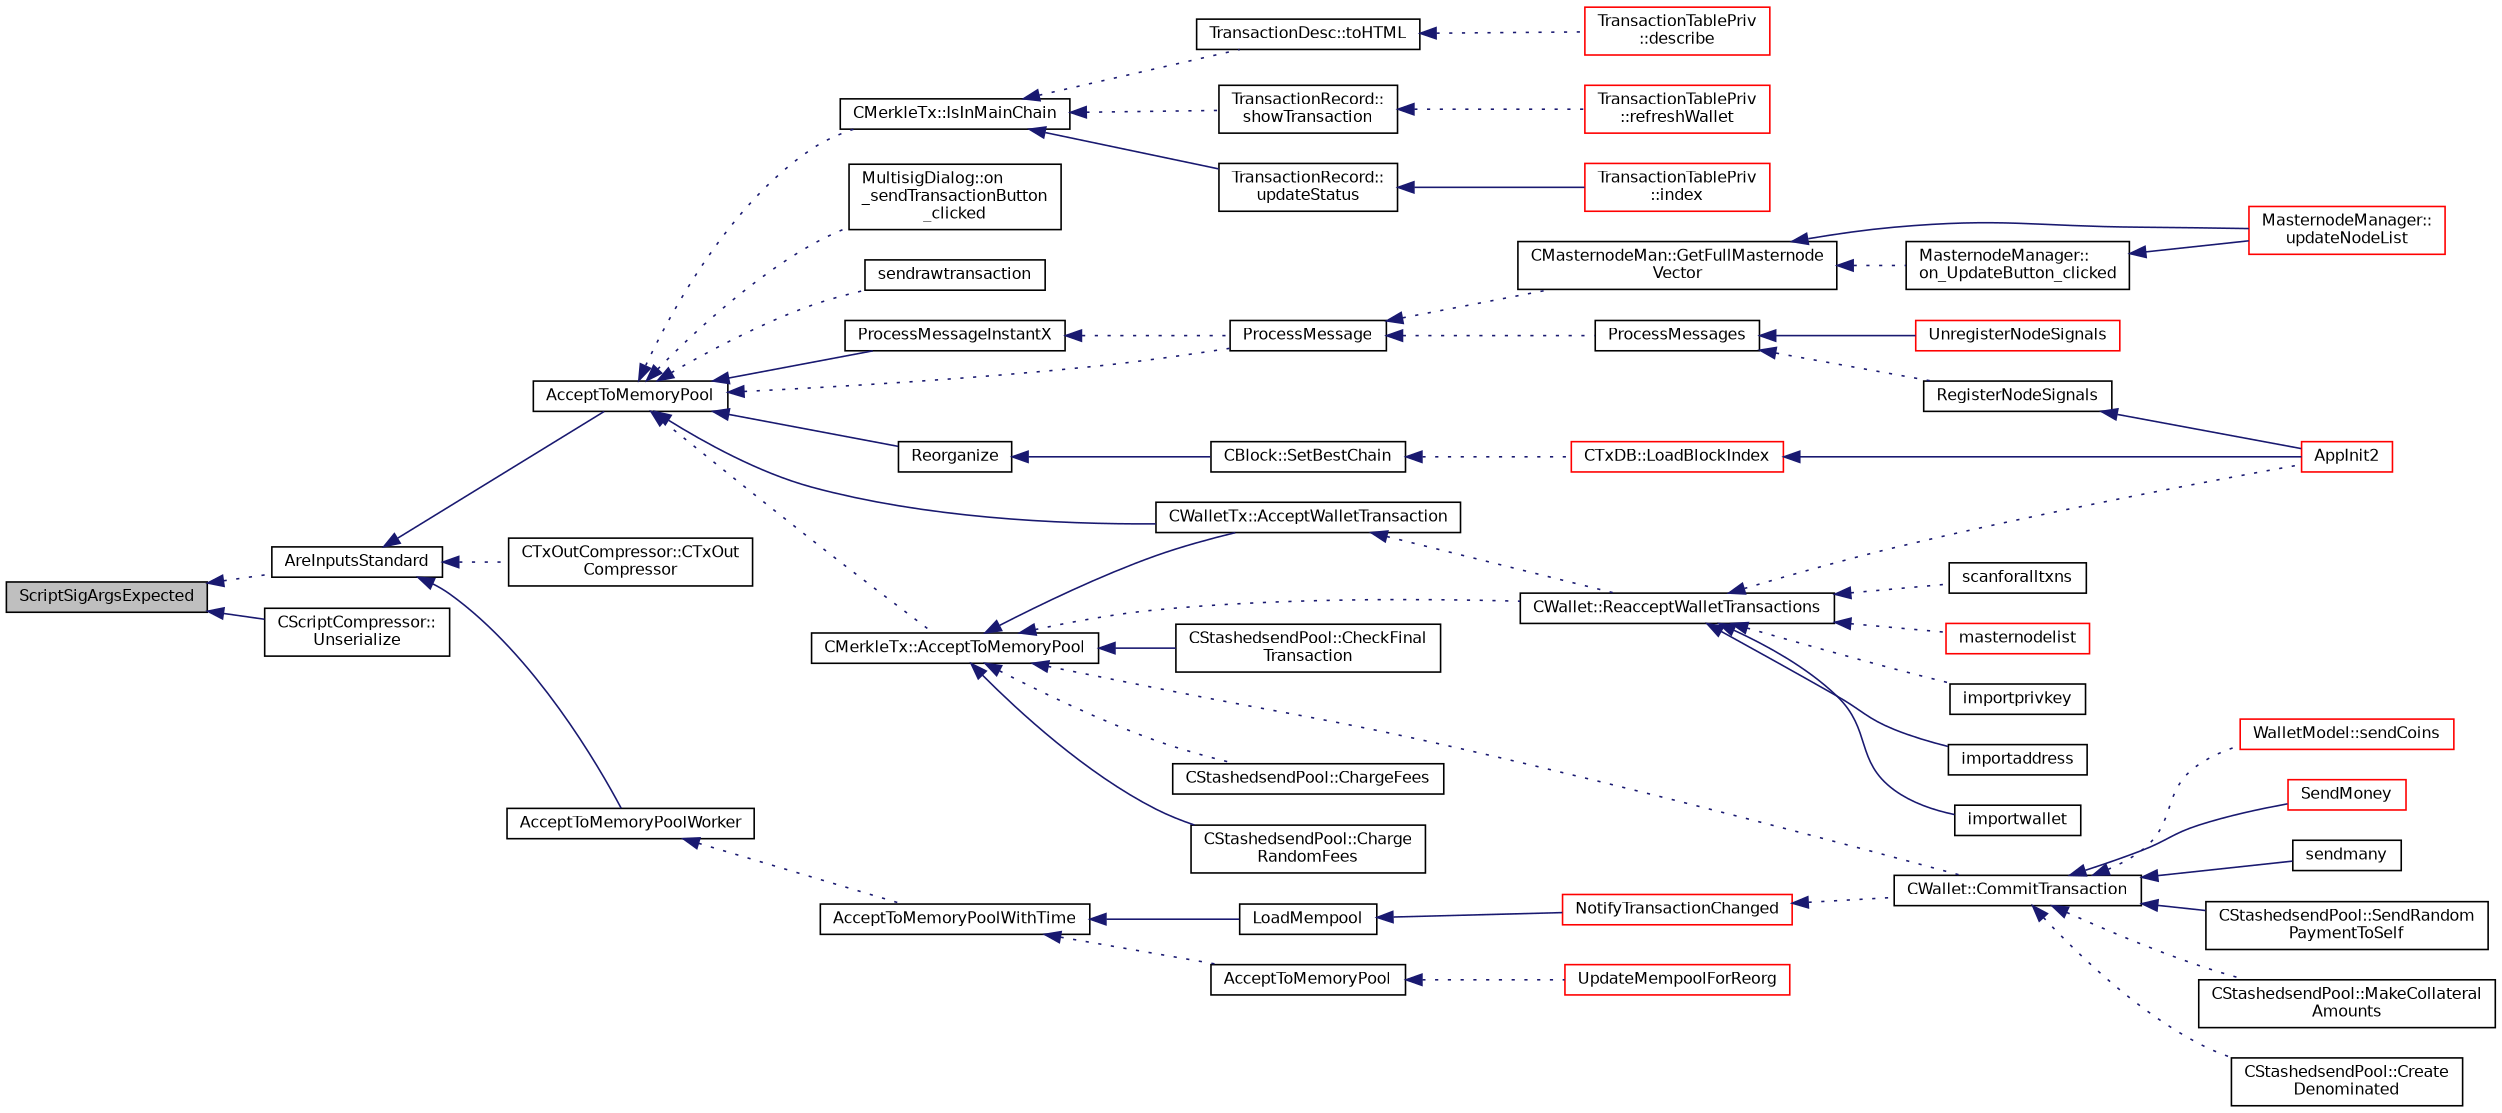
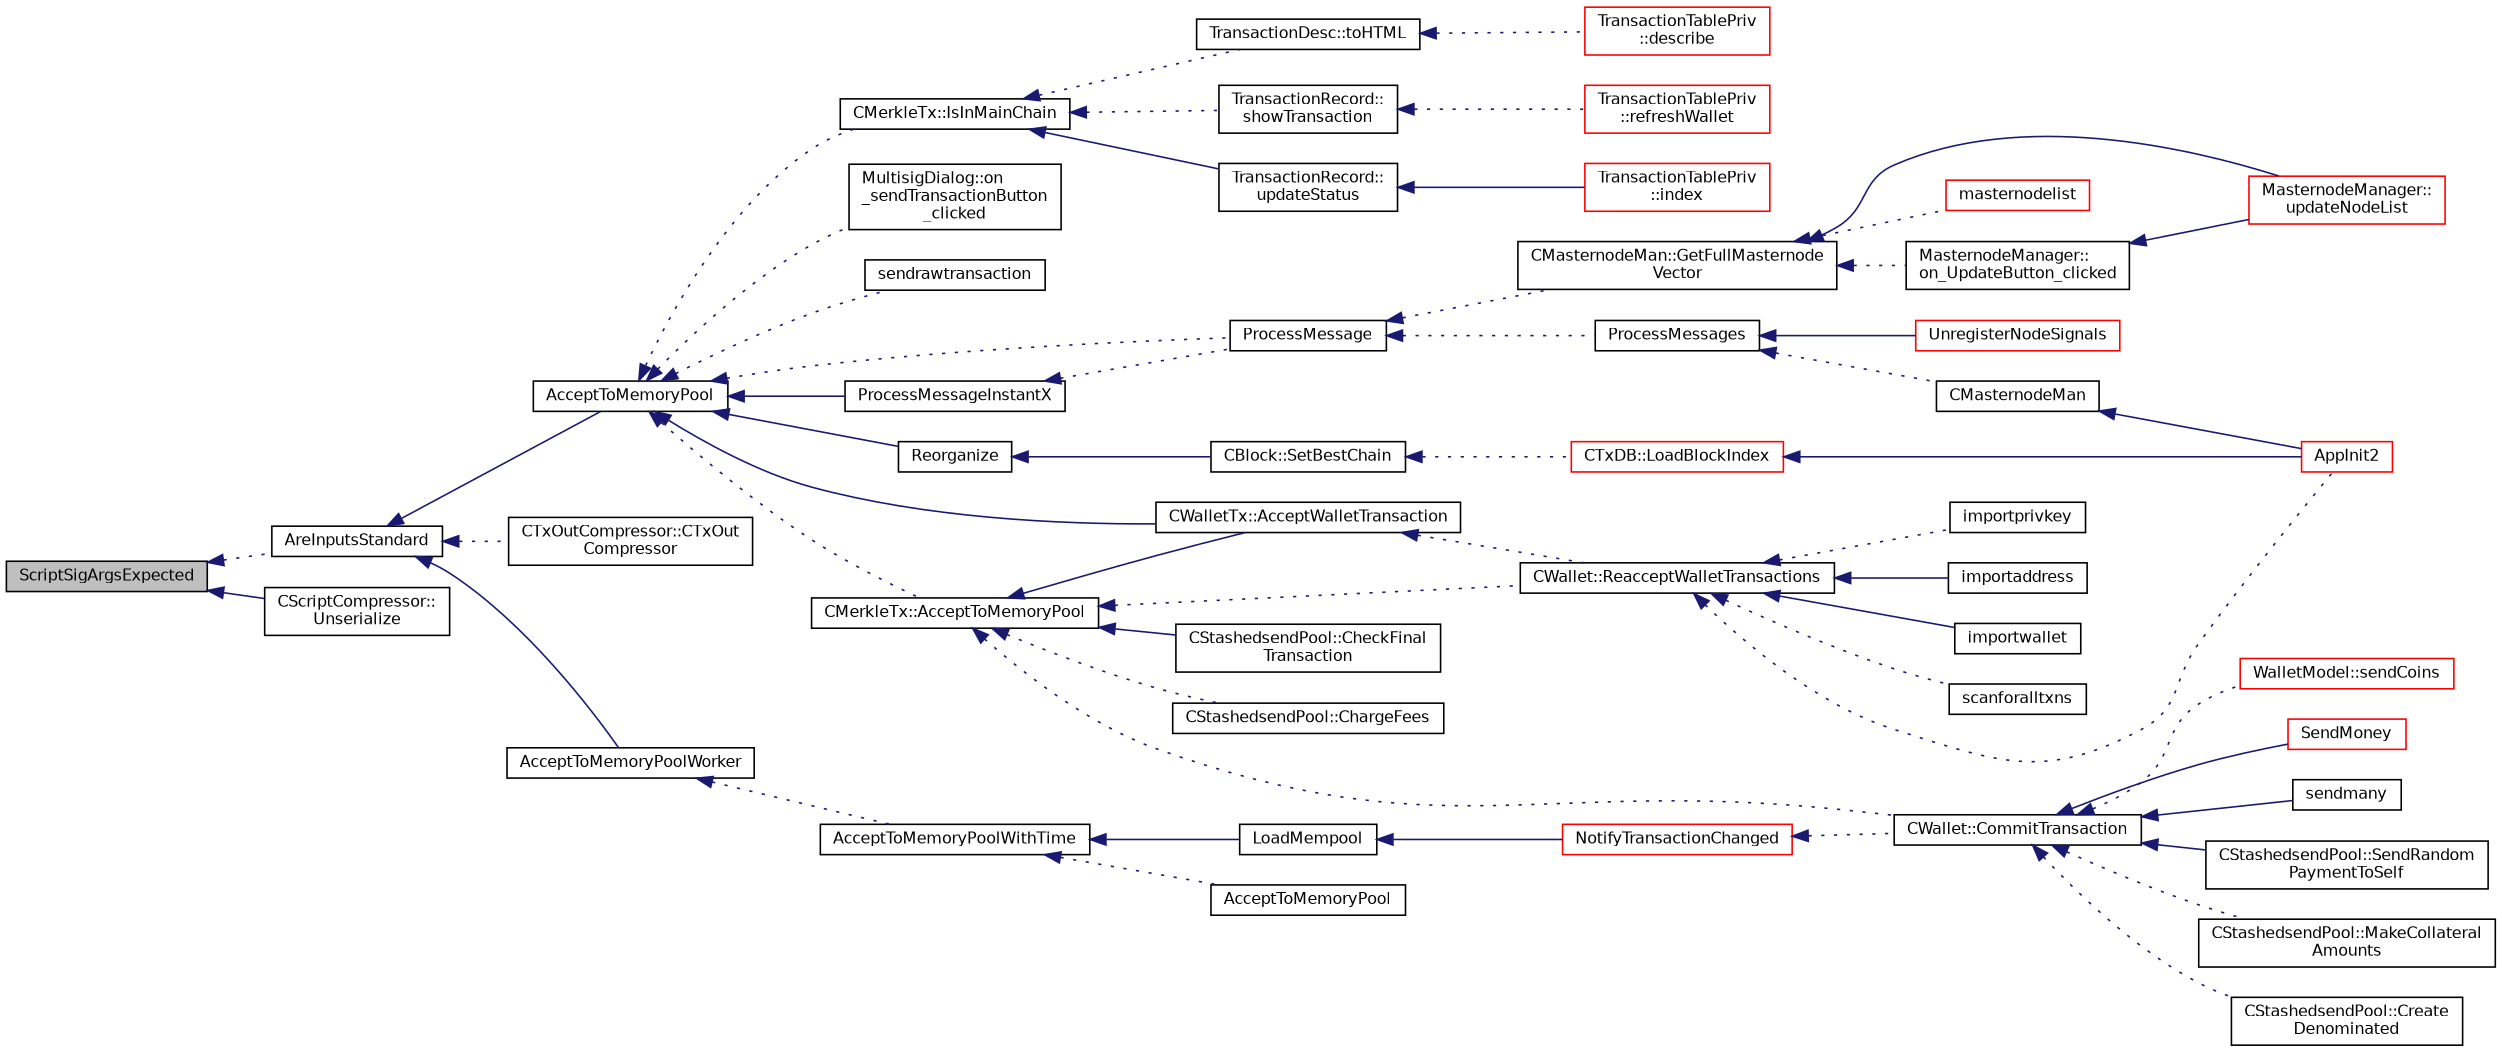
node "RegisterNodeSignals": label "RegisterNodeSignals" -> "CMasternodeMan"
edge "masternodelist" -> "CWallet::ReacceptWalletTransactions": now "masternodelist" -> "CMasternodeMan::GetFullMasternode Vector"
node "CStashedsendPool::Charge RandomFees": removed
node "UpdateMempoolForReorg": removed
